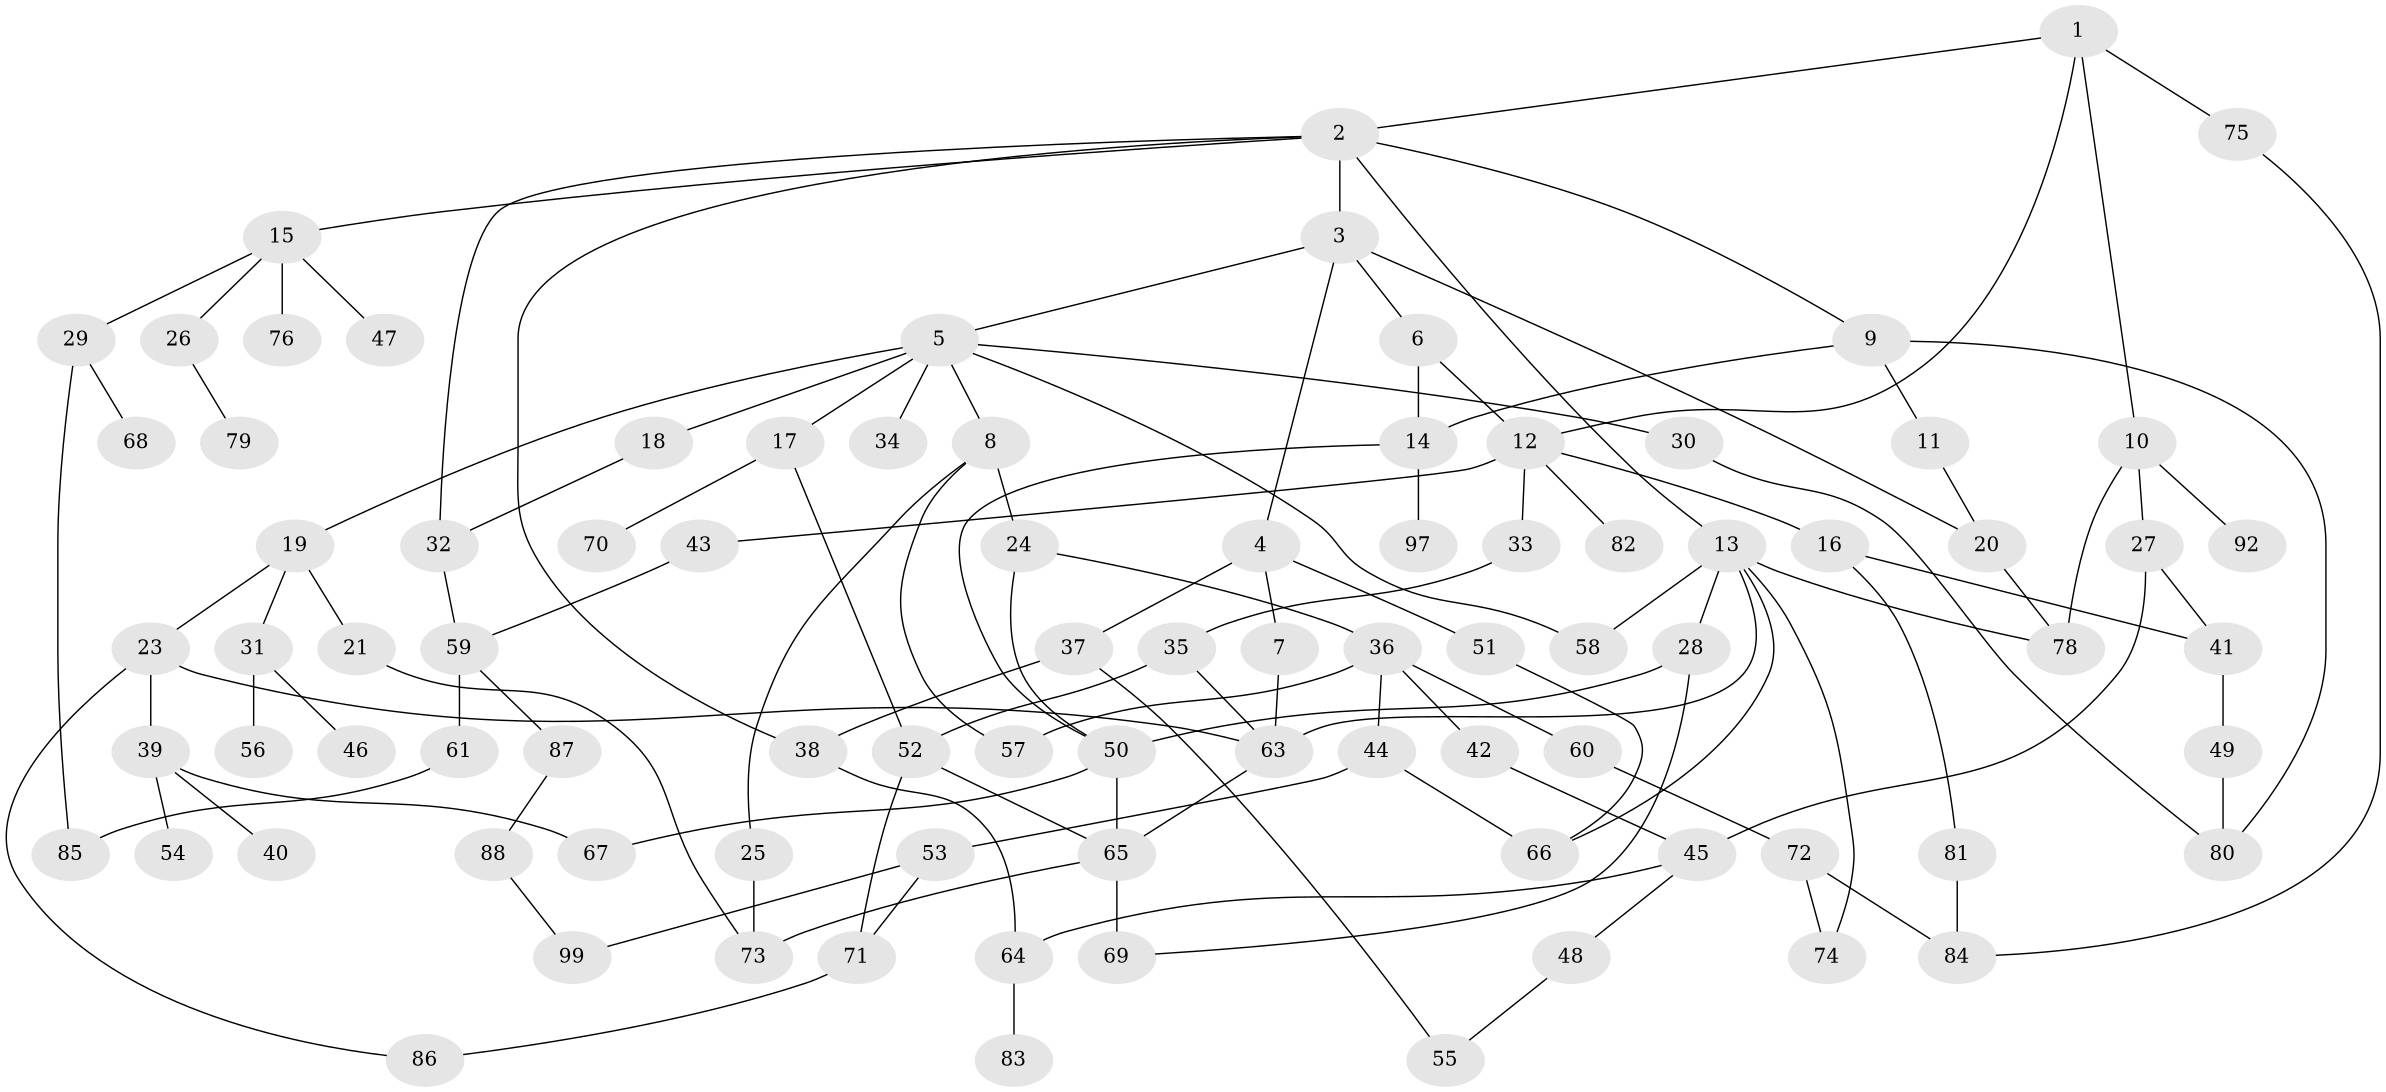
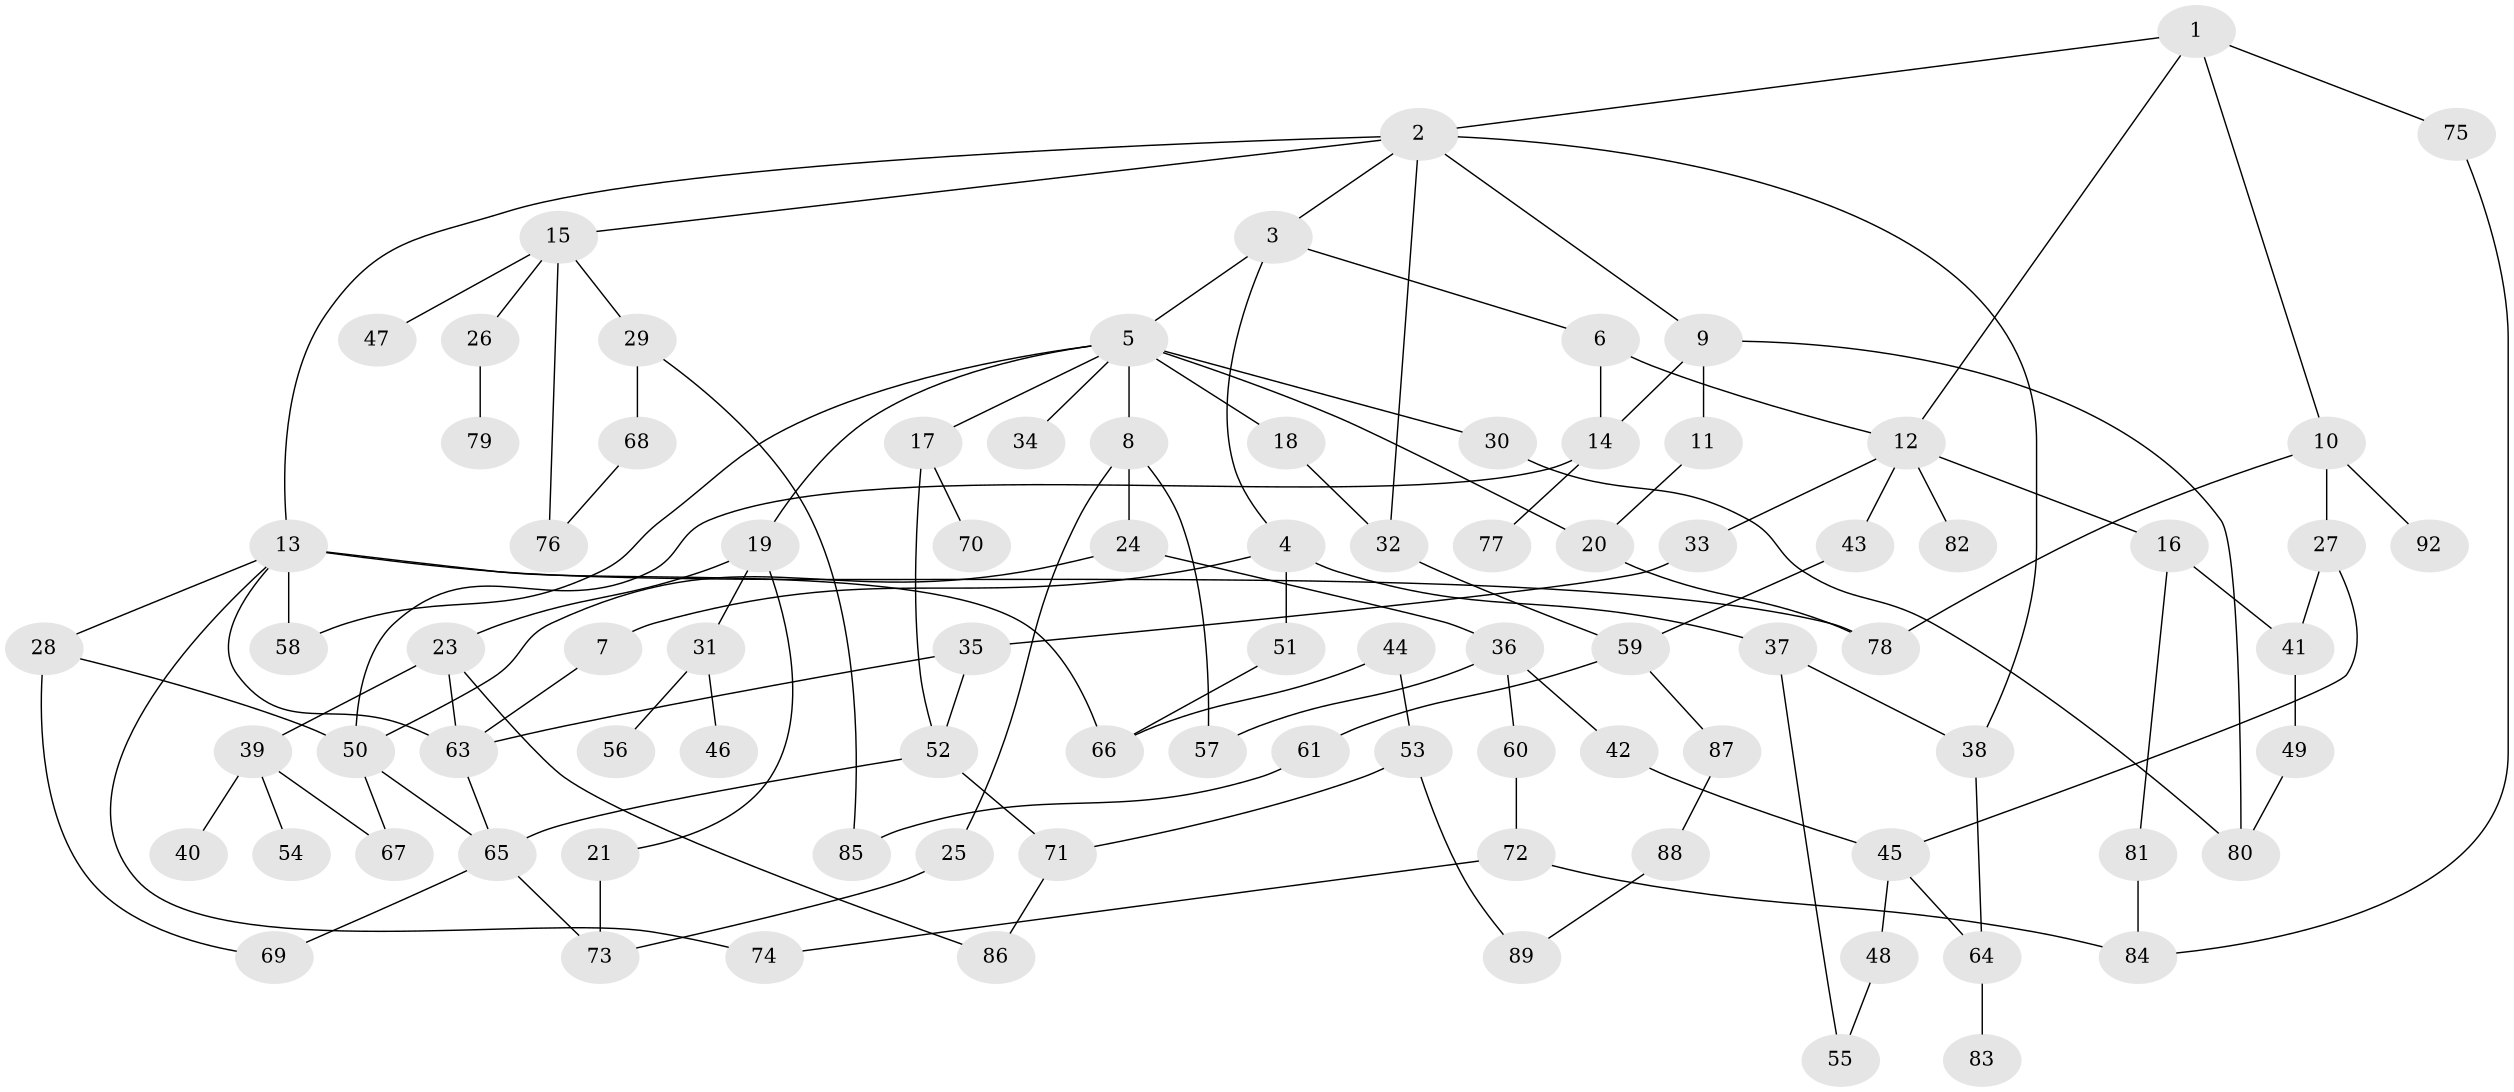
edge "3" -- "20": now "5" -- "20"
edge "68" -- "76": added
node "97": label "97" -> "77"
edge "36" -- "44": removed
node "99": label "99" -> "89"
